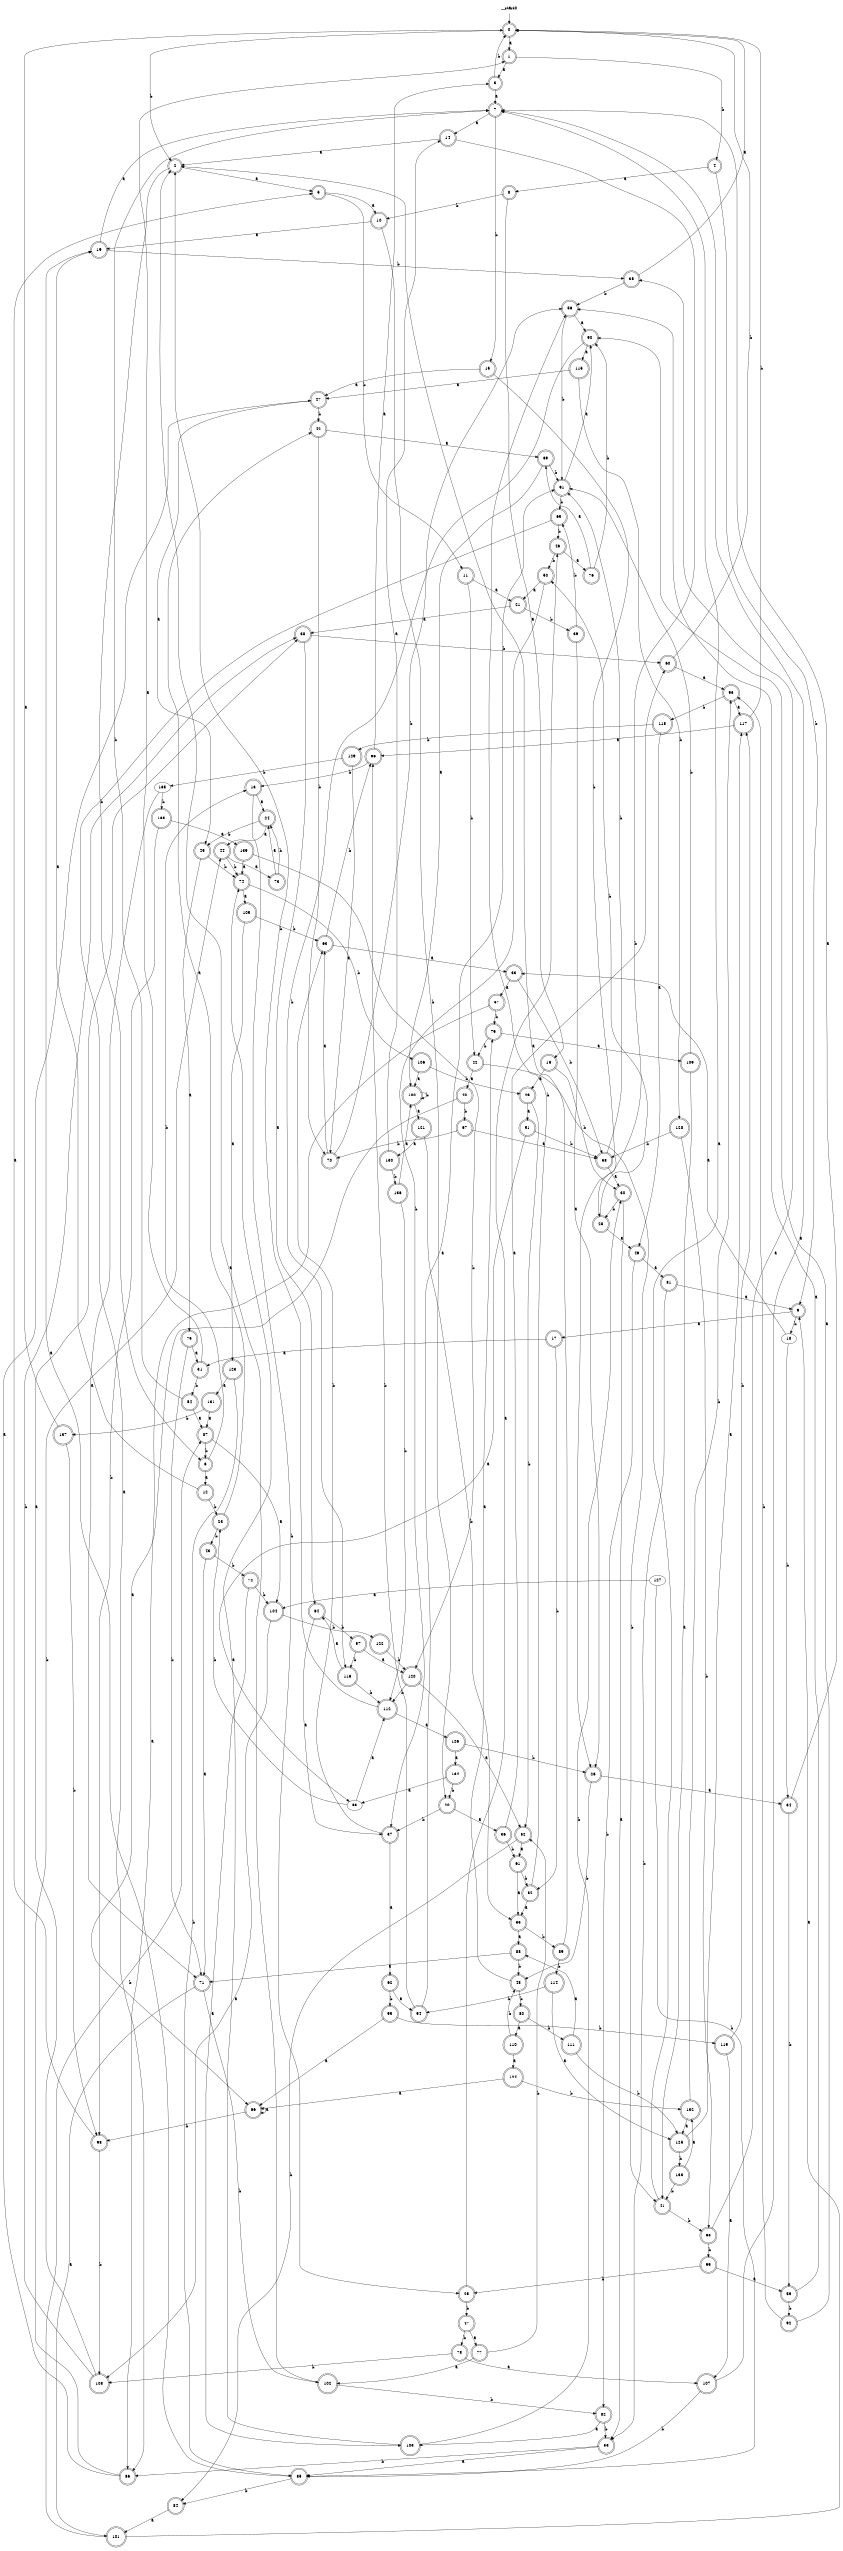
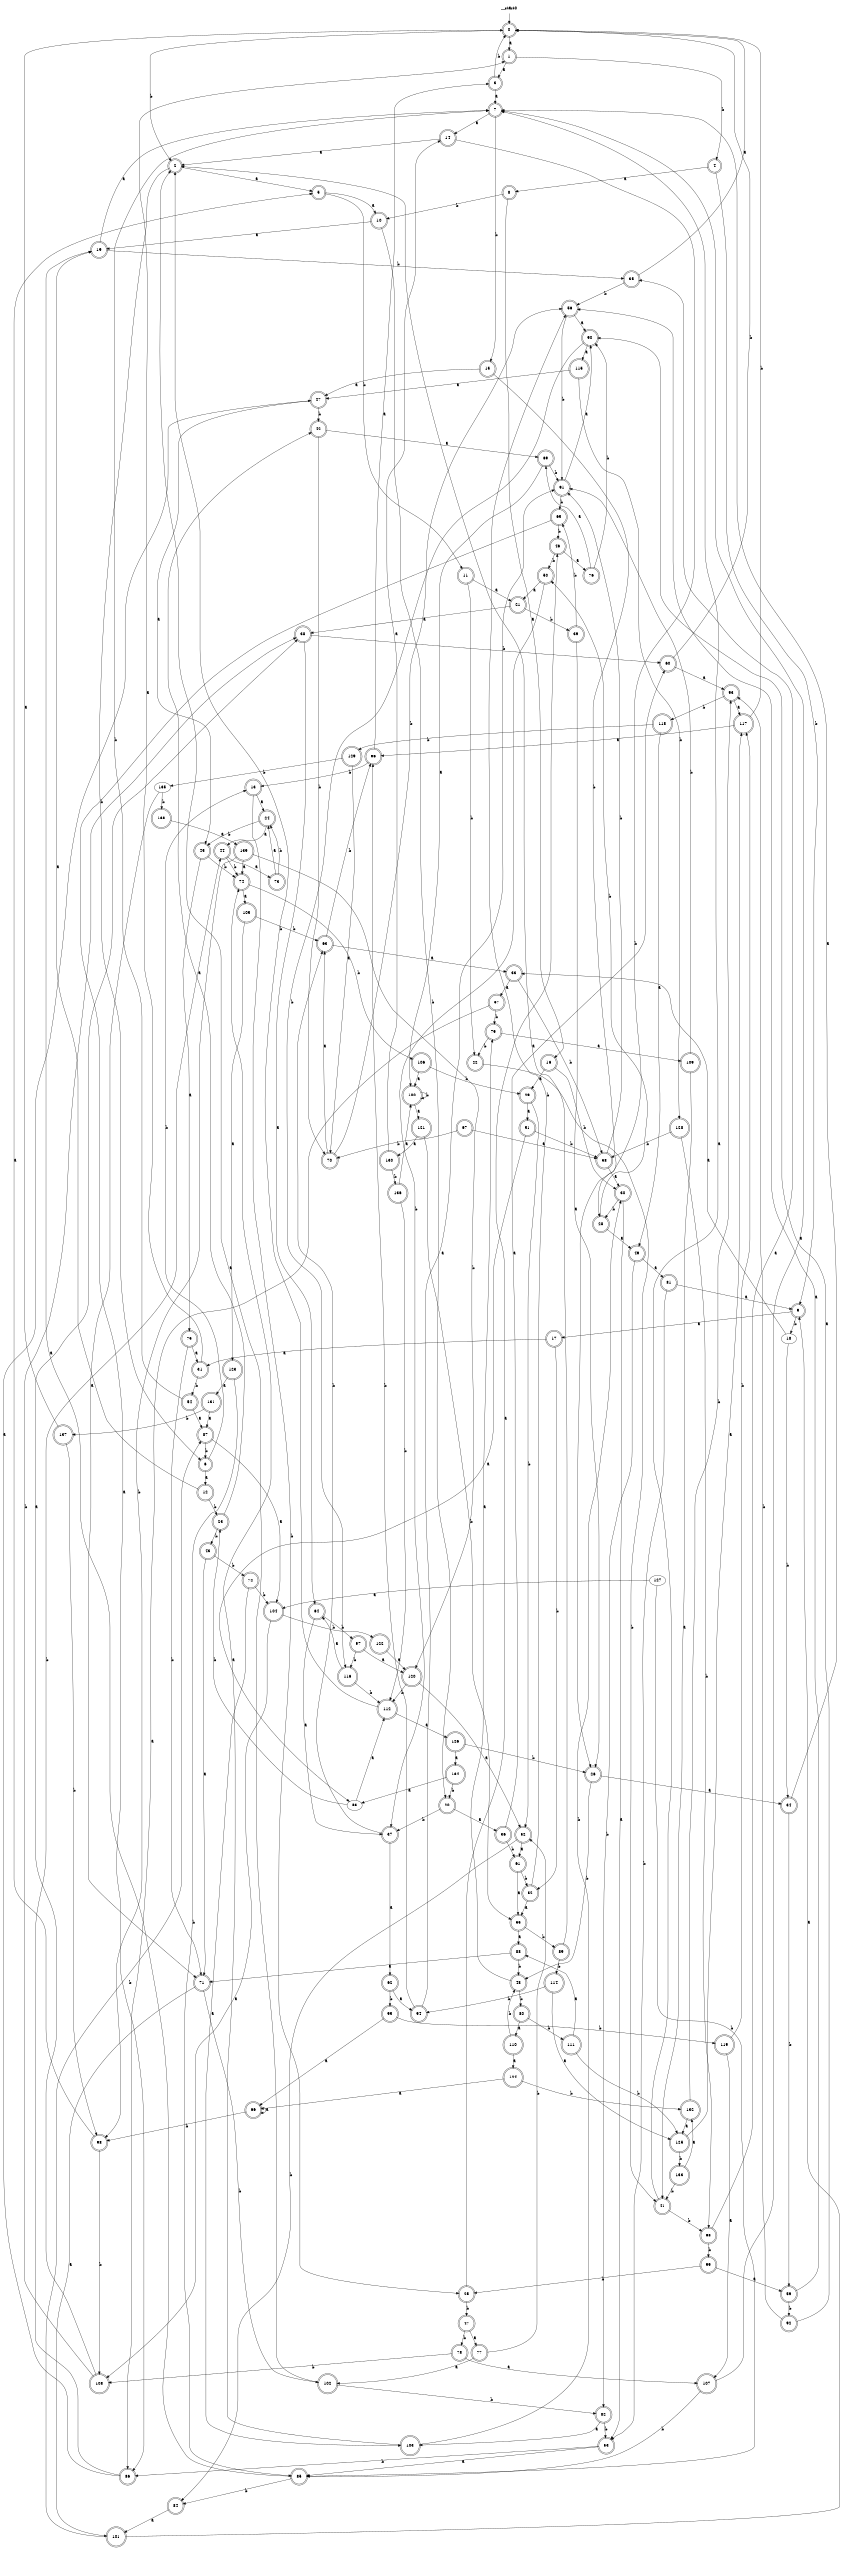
node "40": removed
edge "138" -> "98": now "139" -> "98"
edge "122" -> "120": label "b" -> "a"
